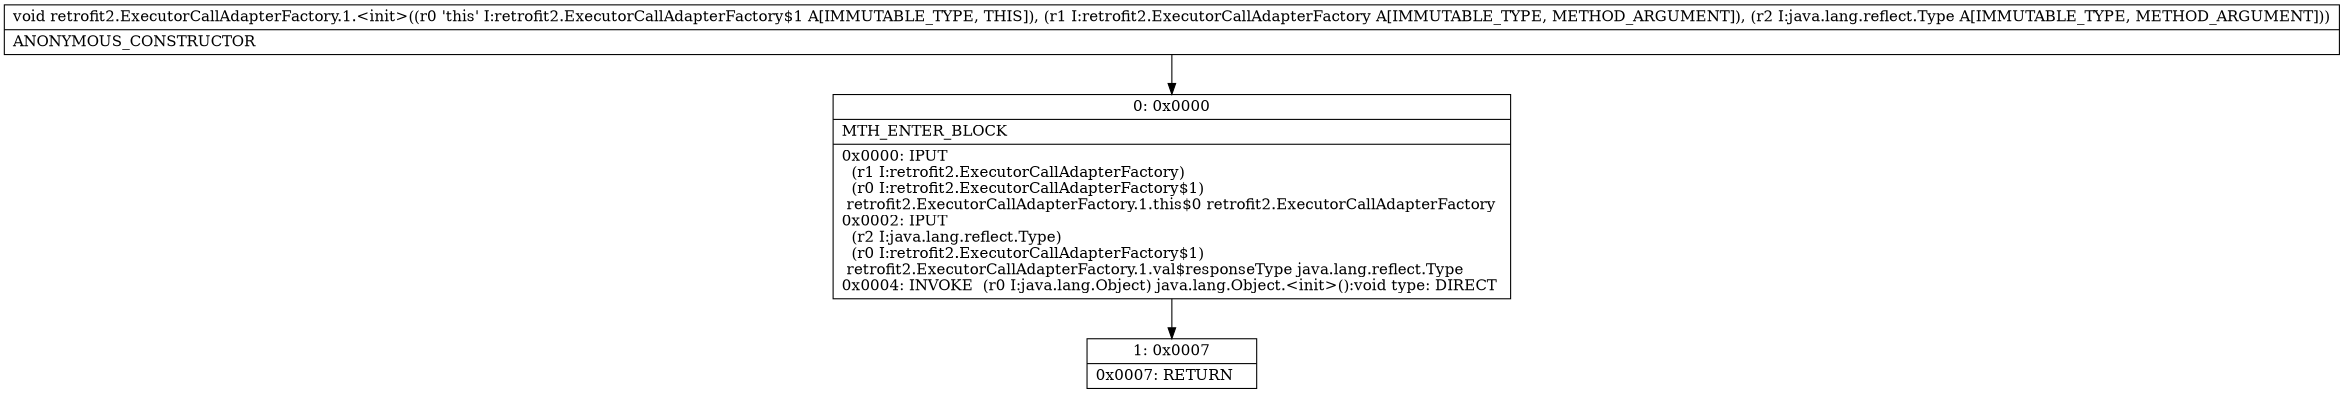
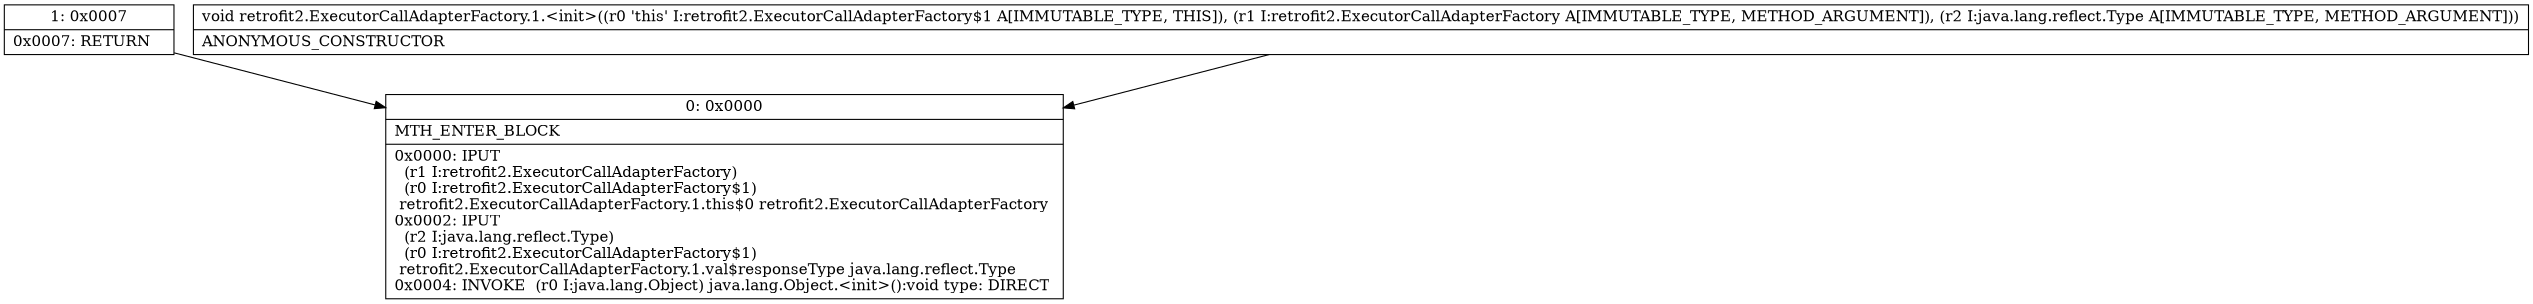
edge "0: 0x0000" -> "1: 0x0007": reversed
